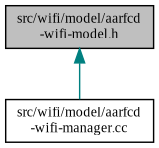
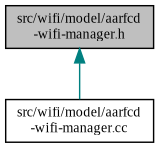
node "src/wifi/model/aarfcd -wifi-model.h": label "src/wifi/model/aarfcd -wifi-model.h" -> "src/wifi/model/aarfcd -wifi-manager.h"
